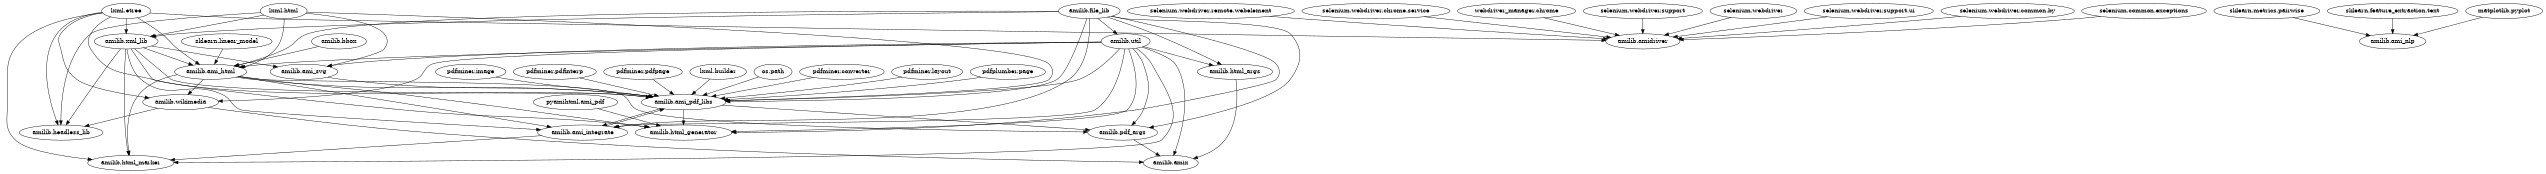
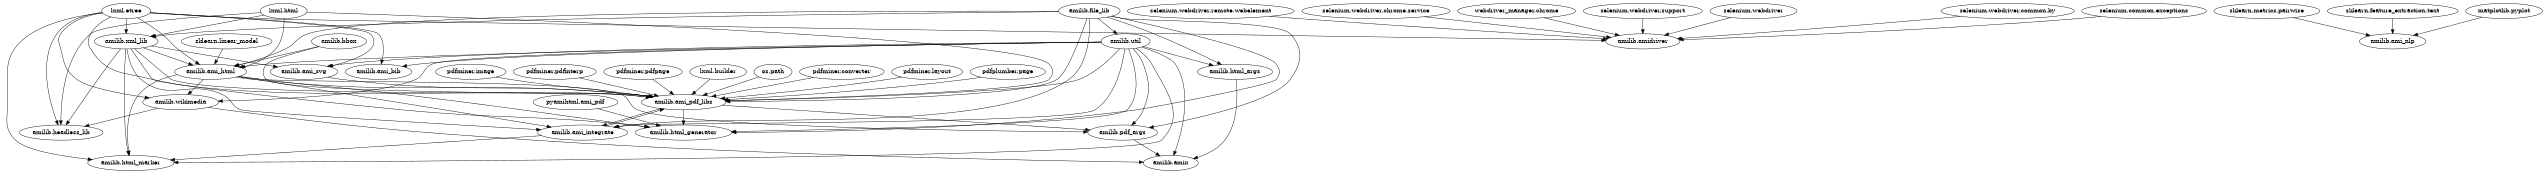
node "selenium.webdriver.support.ui": removed
edge "lxml.html" -> "amilib.ami_svg": now "lxml.etree" -> "amilib.ami_svg"
node "amilib.ami_bib": added
edge "amilib.bbox" -> "amilib.ami_pdf_libs": added
